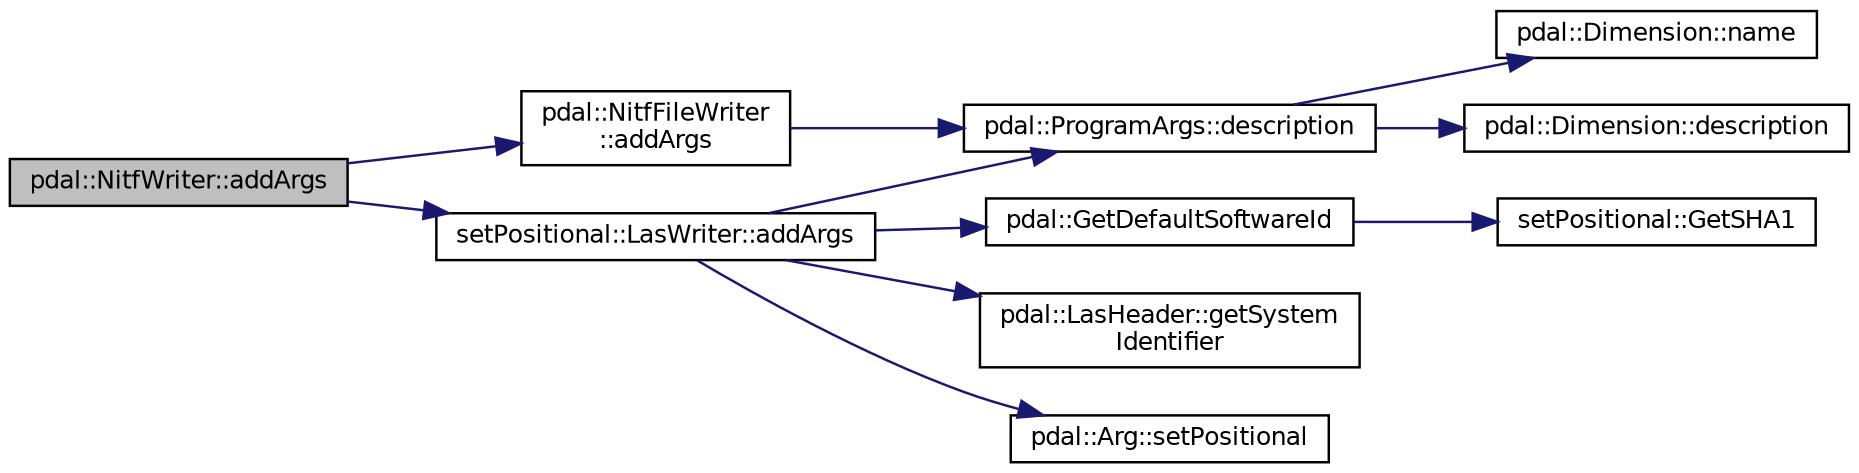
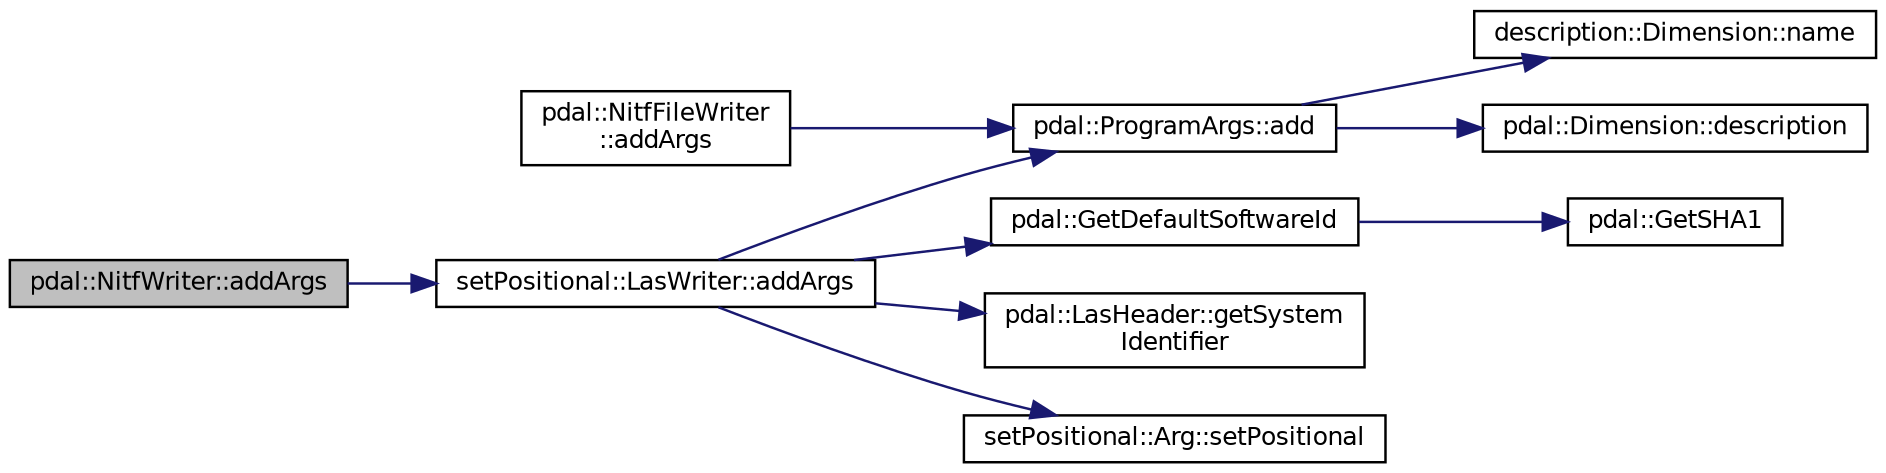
node "pdal::Dimension::name": label "pdal::Dimension::name" -> "description::Dimension::name"
node "pdal::ProgramArgs::description": label "pdal::ProgramArgs::description" -> "pdal::ProgramArgs::add"
edge "pdal::NitfWriter::addArgs" -> "pdal::NitfFileWriter ::addArgs": removed
node "setPositional::GetSHA1": label "setPositional::GetSHA1" -> "pdal::GetSHA1"
node "pdal::Arg::setPositional": label "pdal::Arg::setPositional" -> "setPositional::Arg::setPositional"
